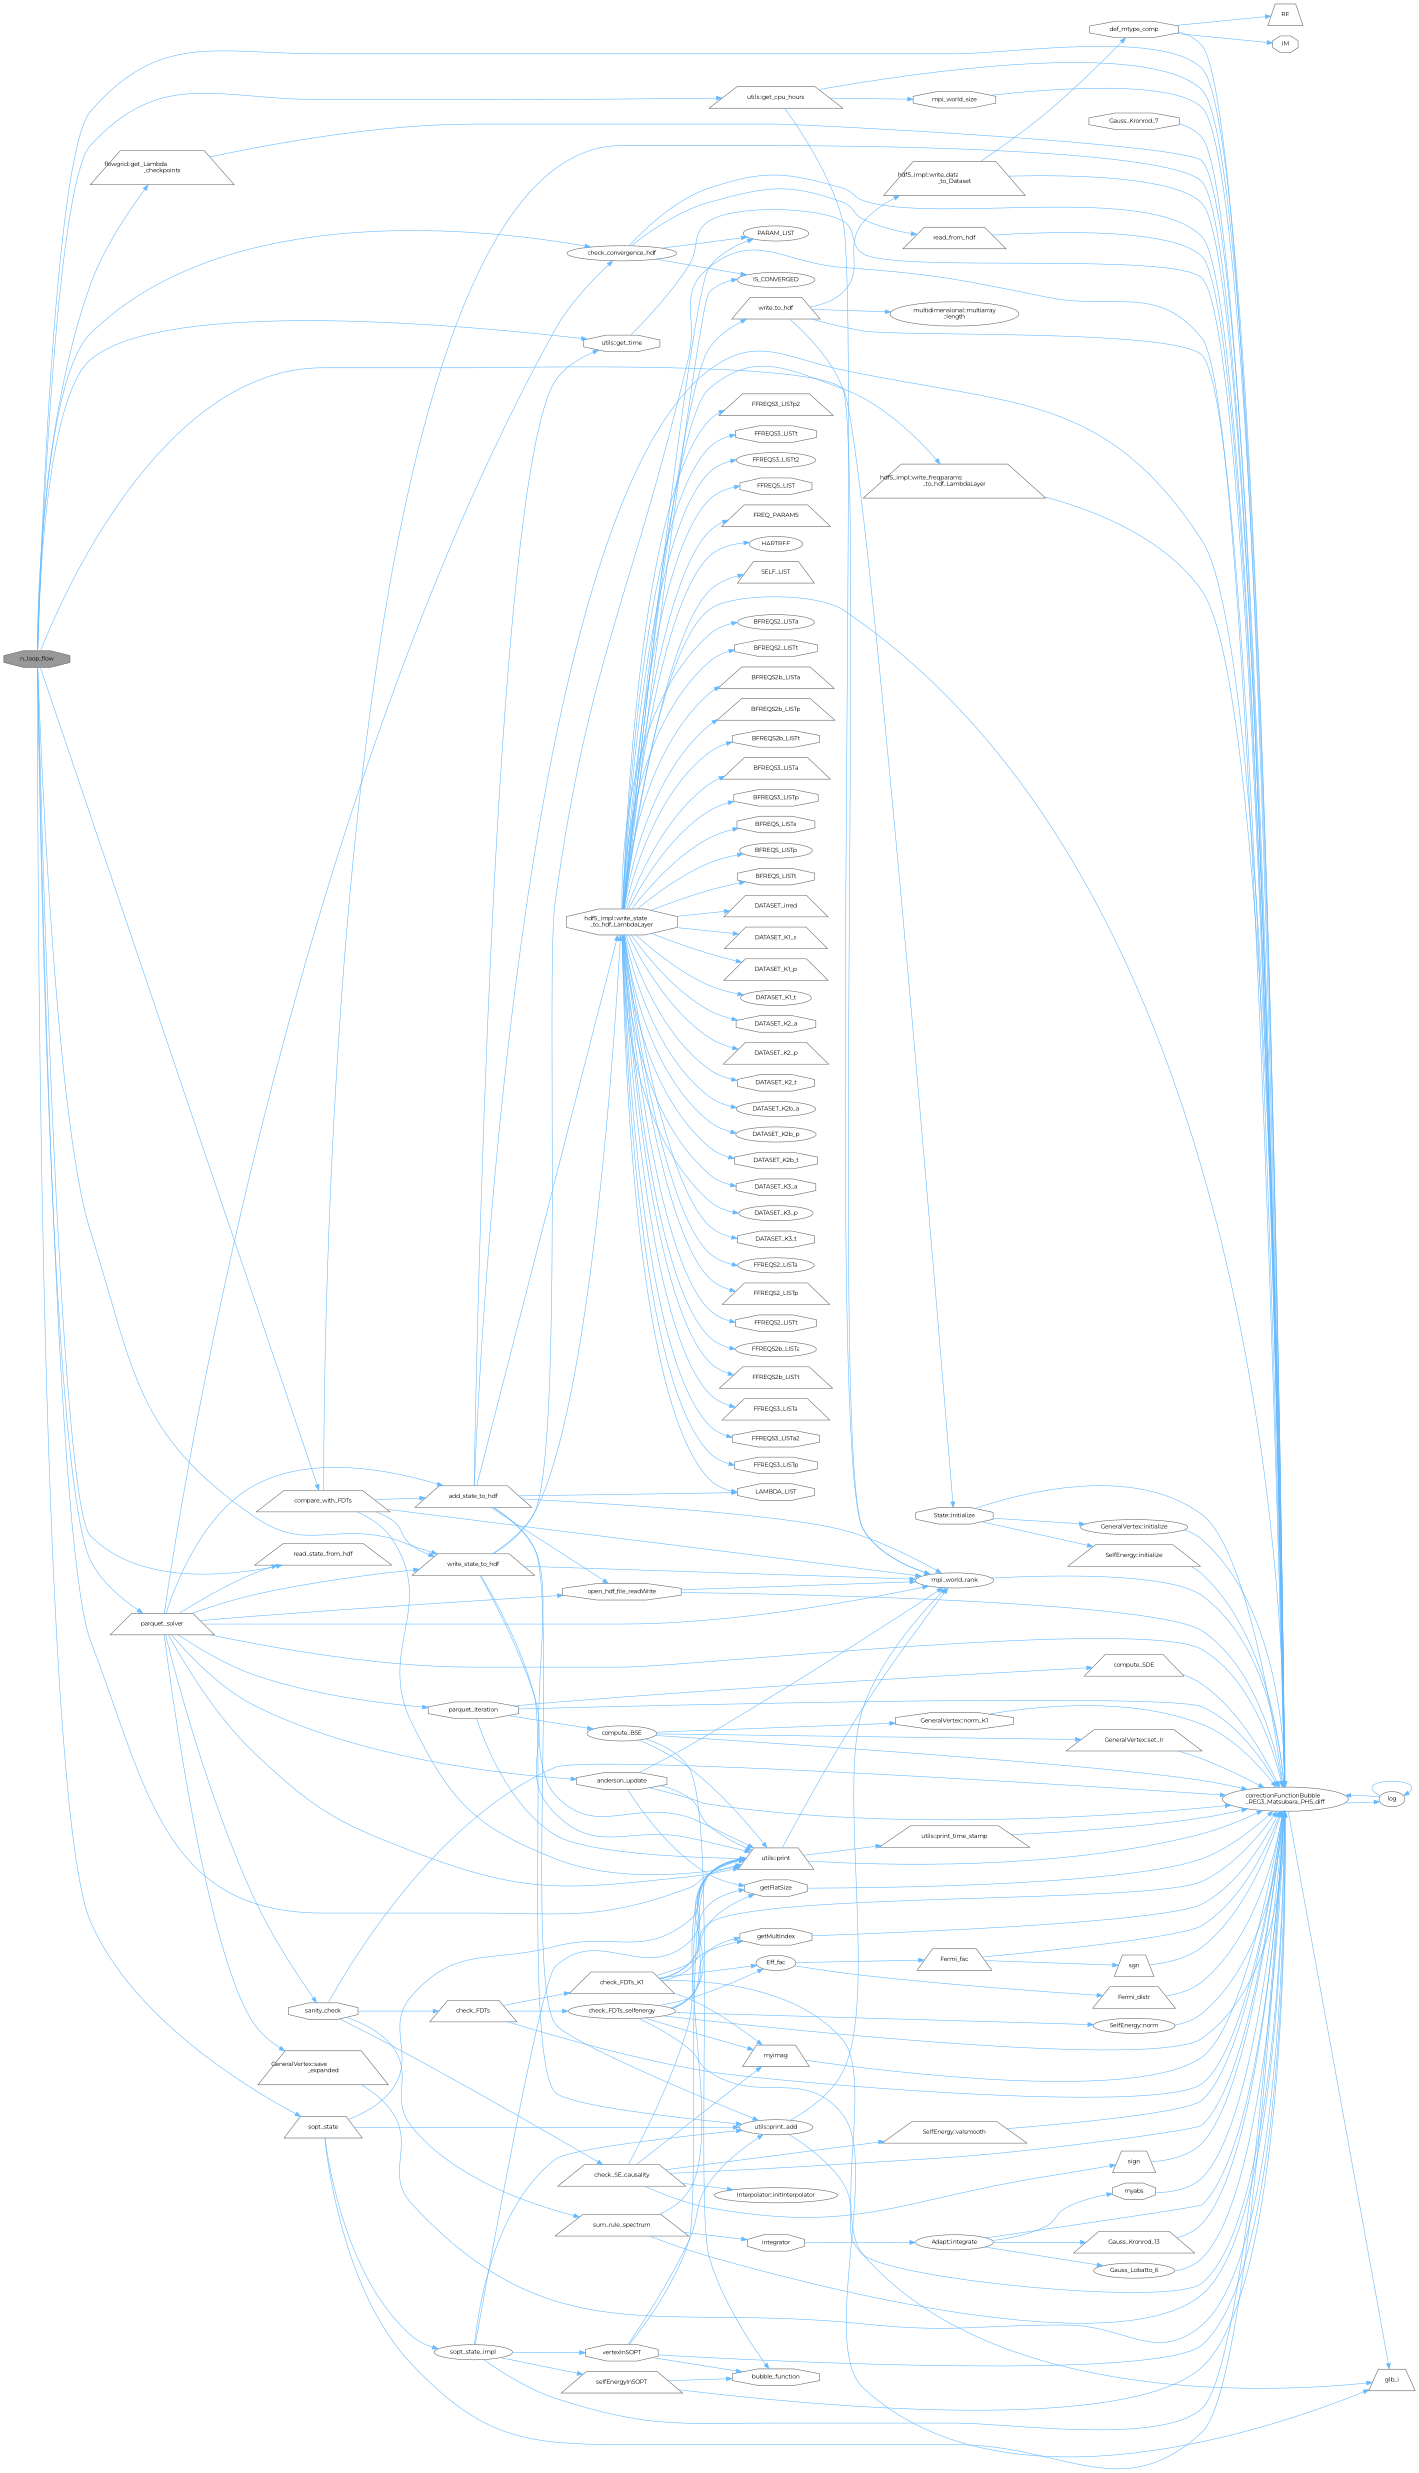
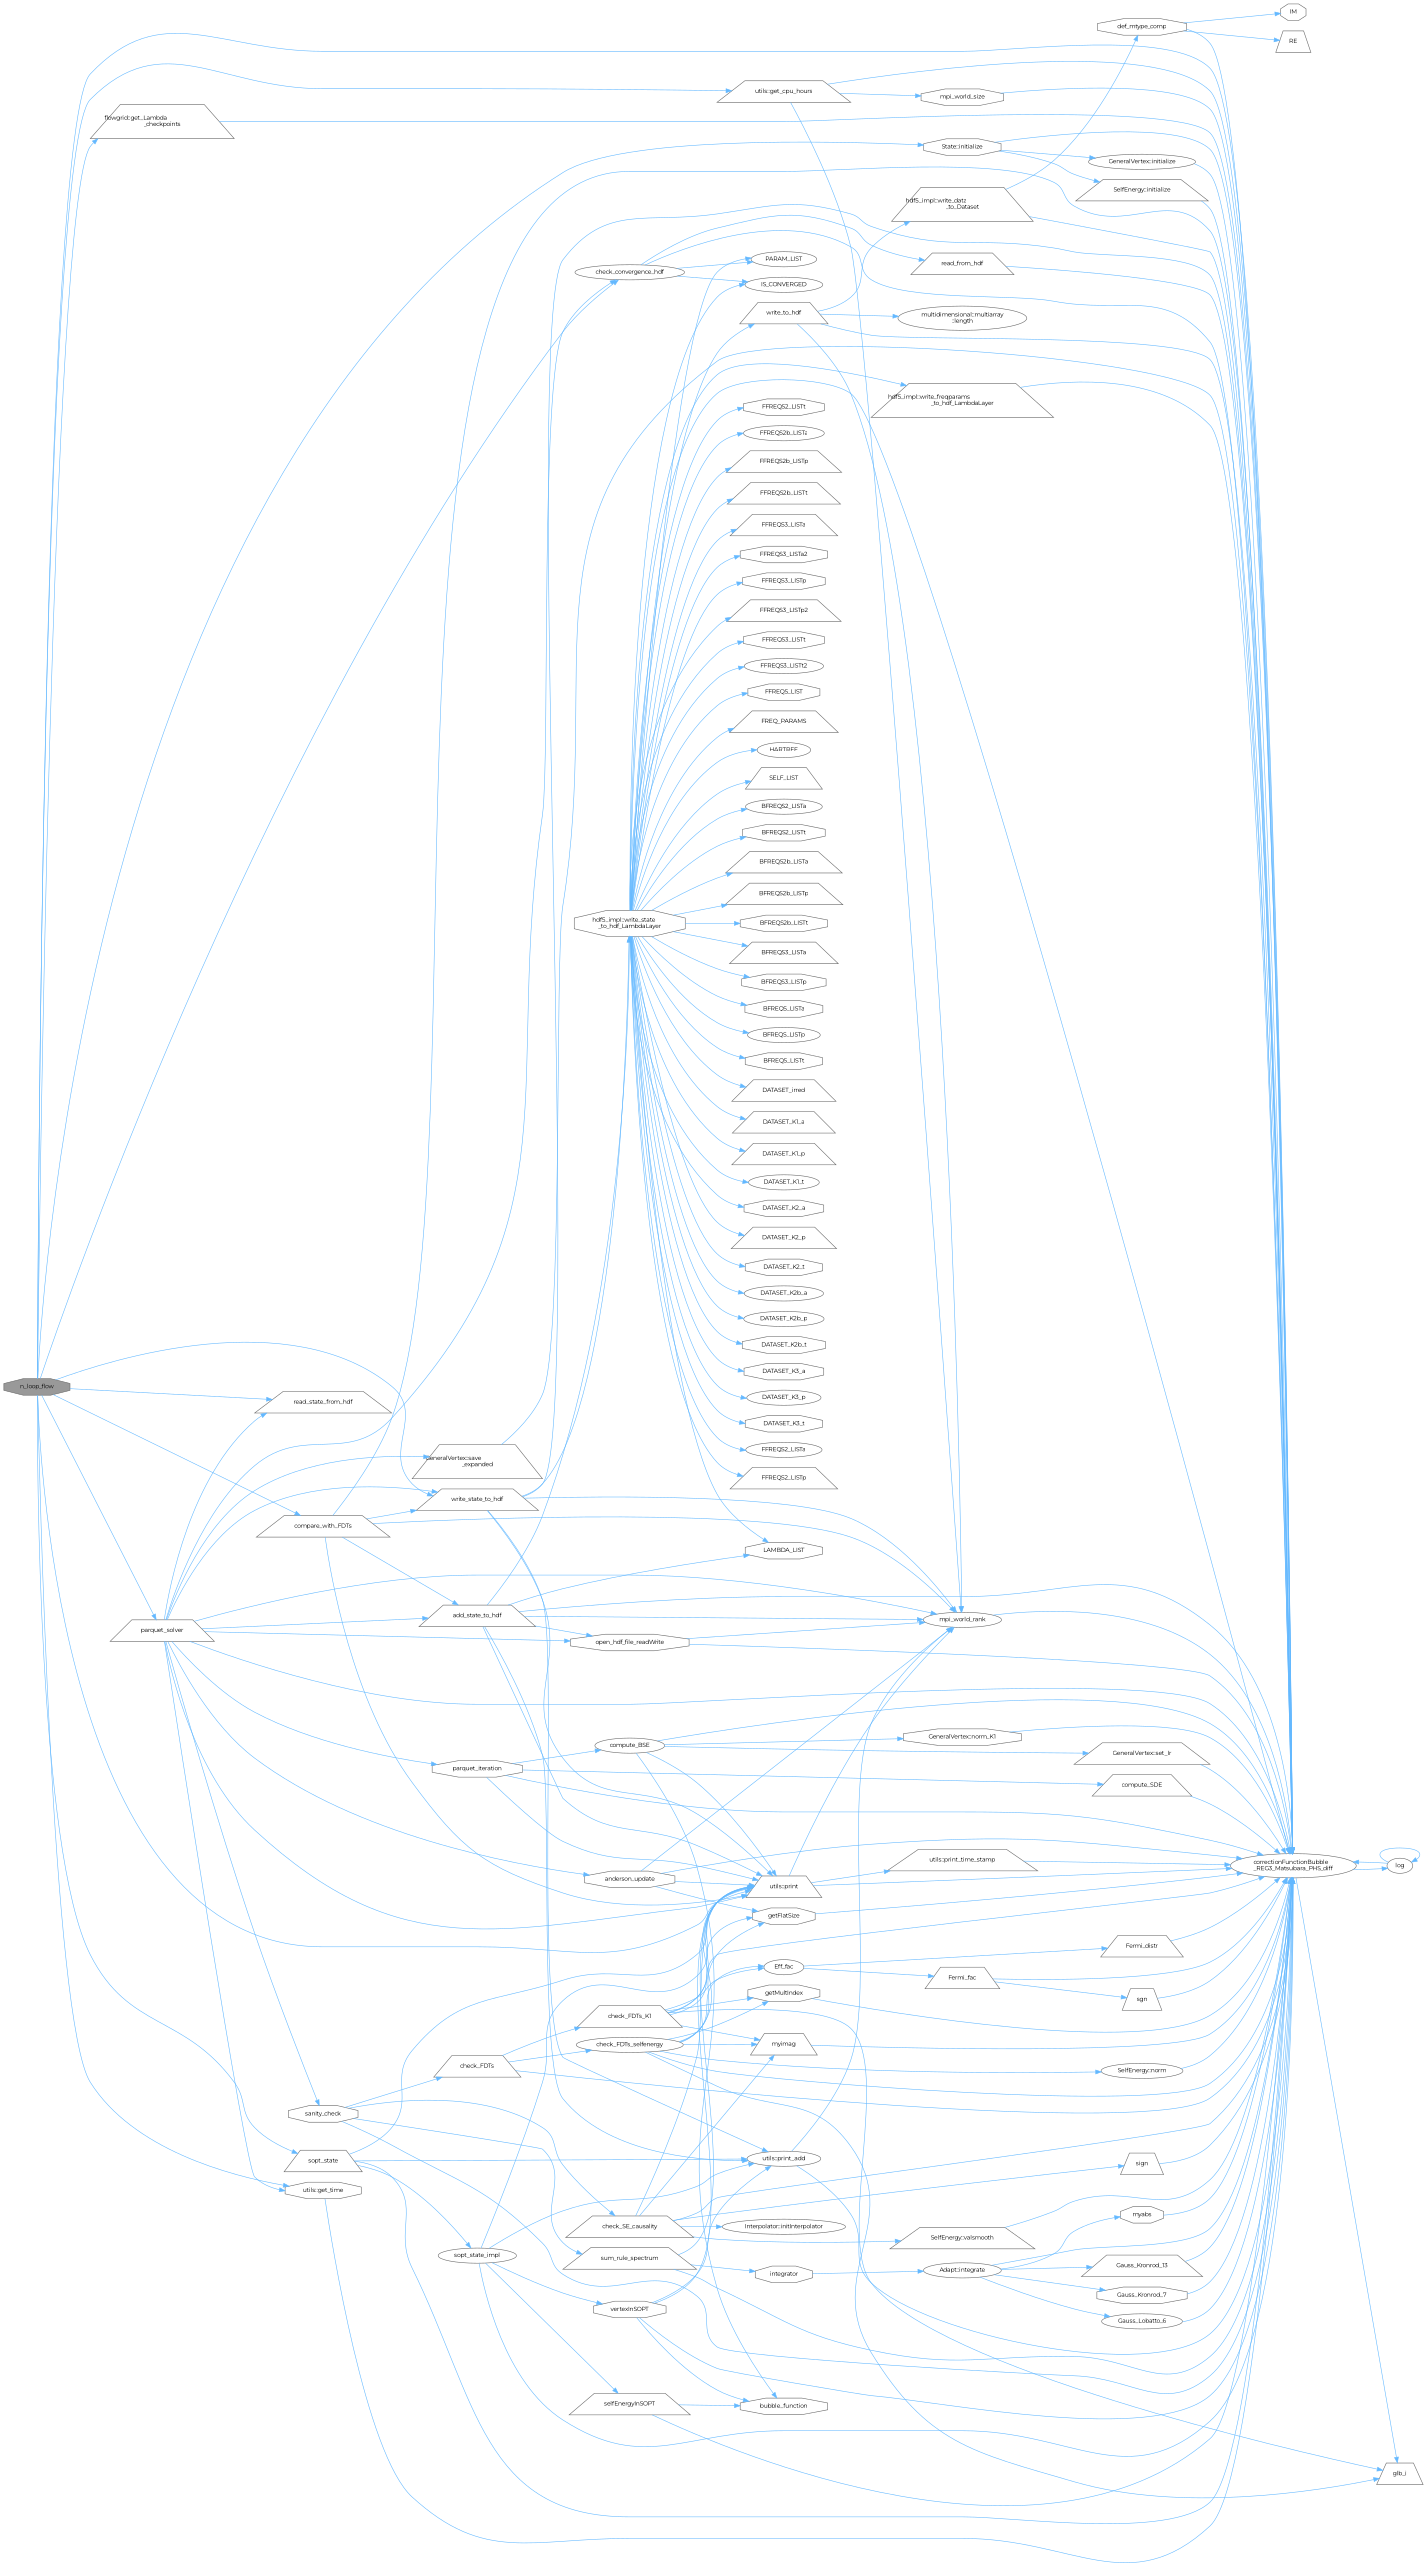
node "FFREQS2b_LISTp": added
edge "add_state_to_hdf" -> "utils::get_time": now "parquet_solver" -> "utils::get_time"
edge "Adapt::integrate" -> "Gauss_Kronrod_7": added
